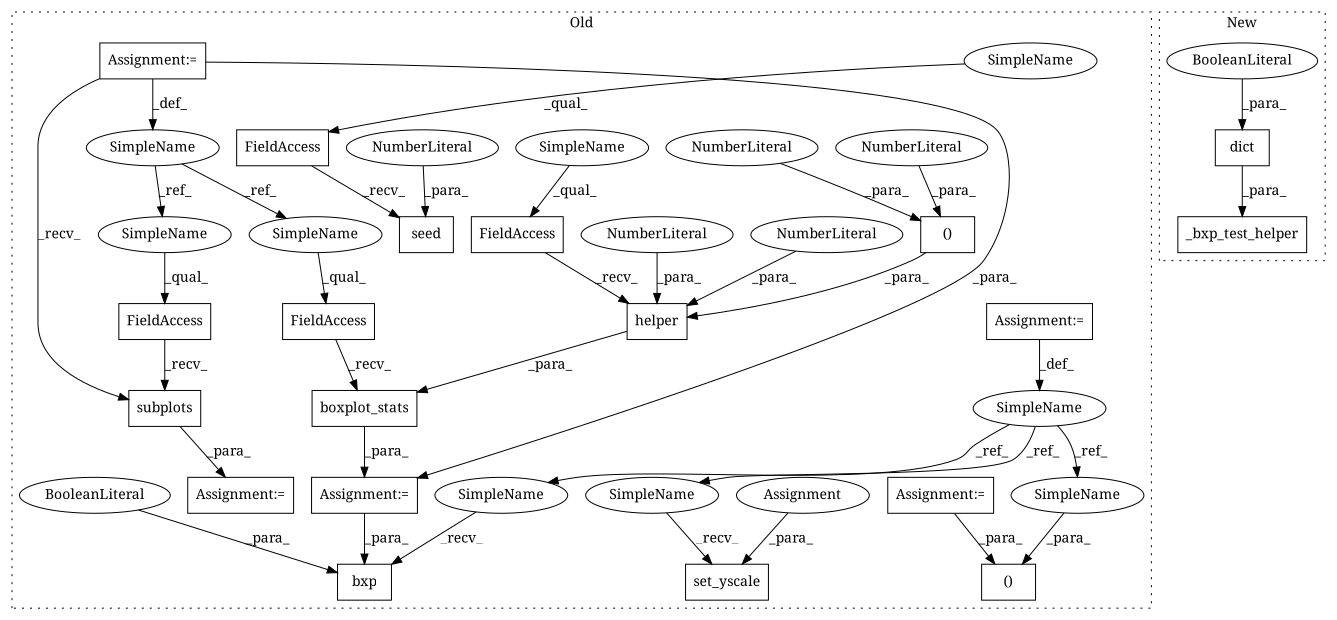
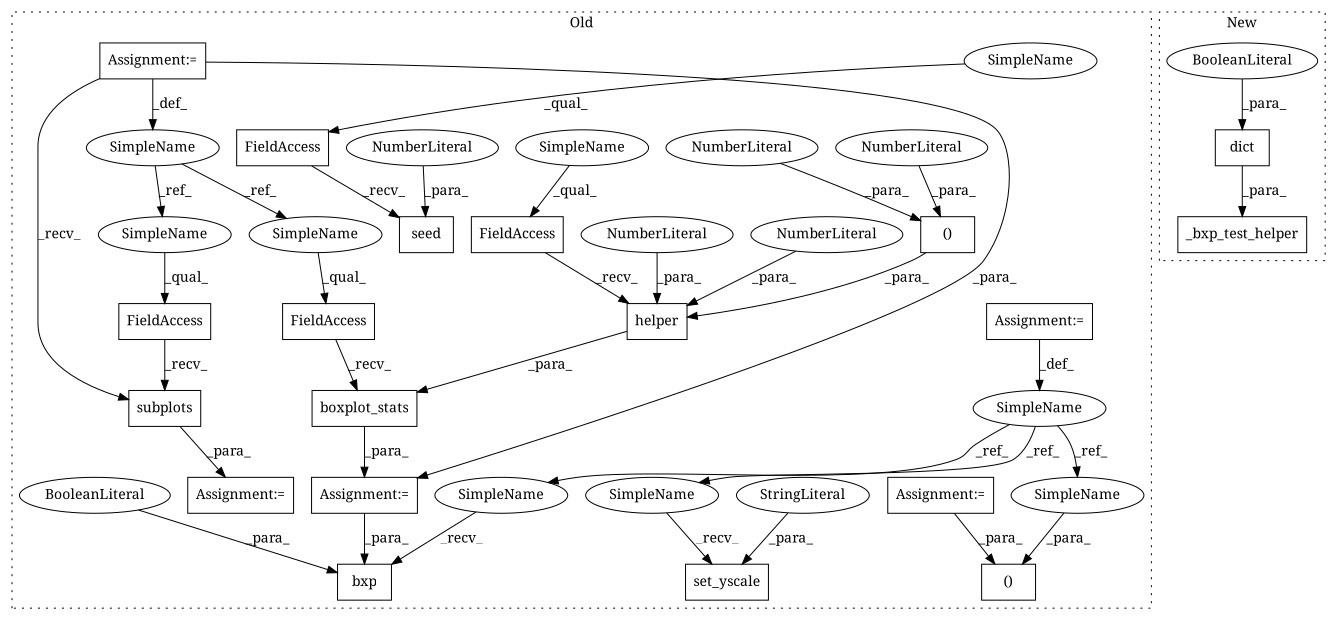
node "Assignment": label "Assignment" -> "StringLiteral"
